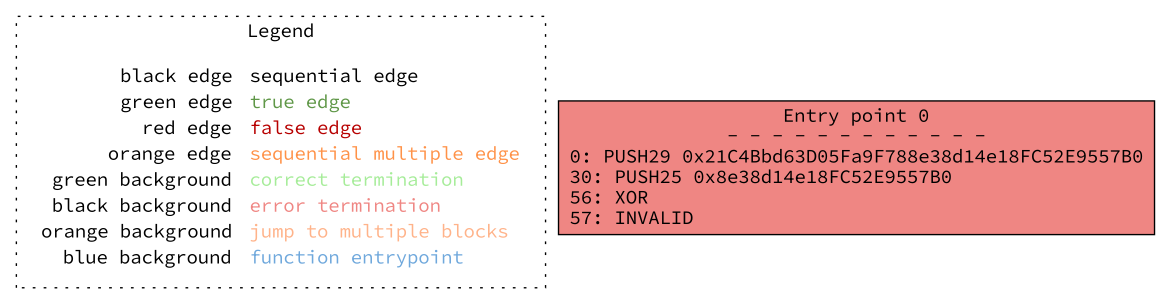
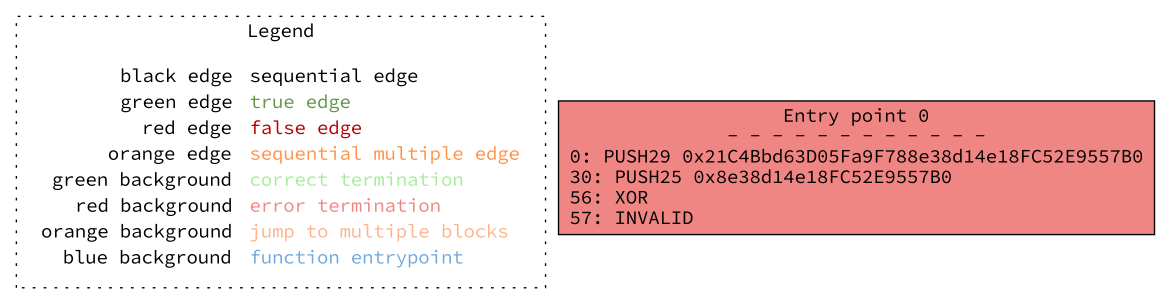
node "black edge": text "black background" -> "red background"
